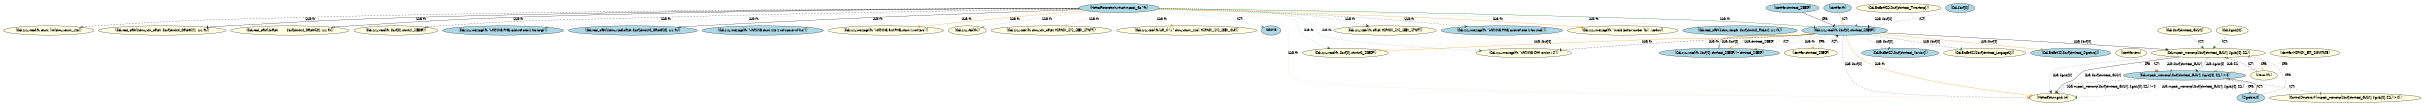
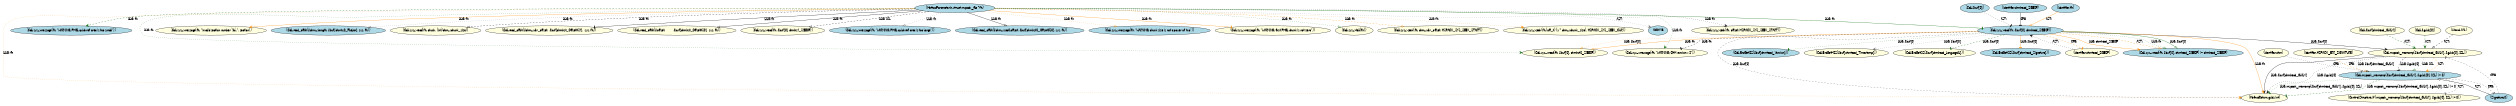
edge "(MethodParameterIn,struct mspack_file *fh)" -> "(Call,sys->read(fh, &buf[0], chmhs1_SIZEOF))": label "DDG: fh" -> "DDG: 32L"
edge "(Call,EndGetM32(&buf[chmhead_Timestamp]))" -> "(Call,sys->read(fh, &buf[0], chmhead_SIZEOF))": reversed
edge "(Call,mspack_memcmp(&buf[chmhead_GUID1], &guids[0], 32L))" -> "(Literal,32L)": removed, label "CFG:"
